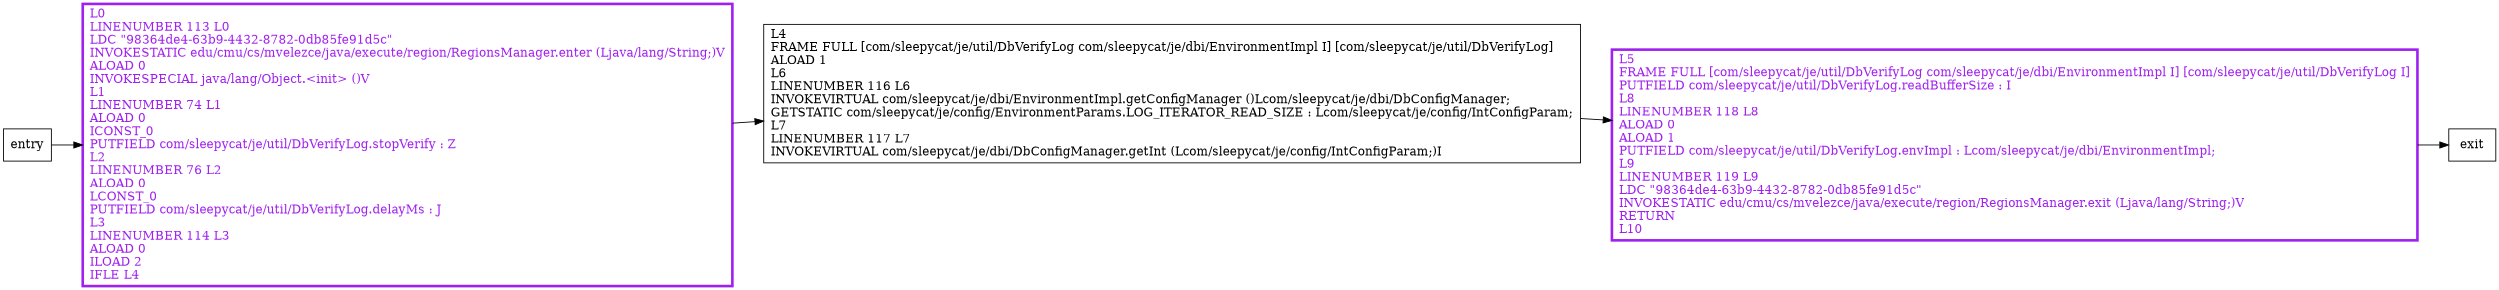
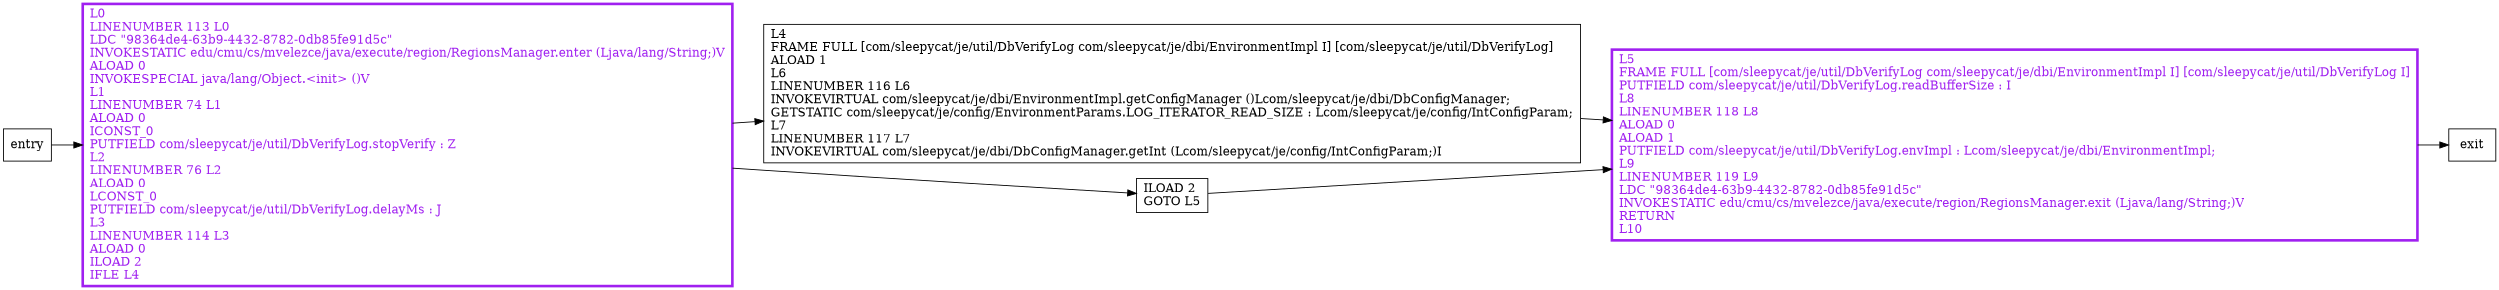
node "ILOAD 2 GOTO L5": added
